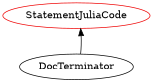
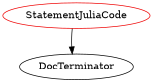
edge "DocTerminator" -> "StatementJuliaCode": reversed
